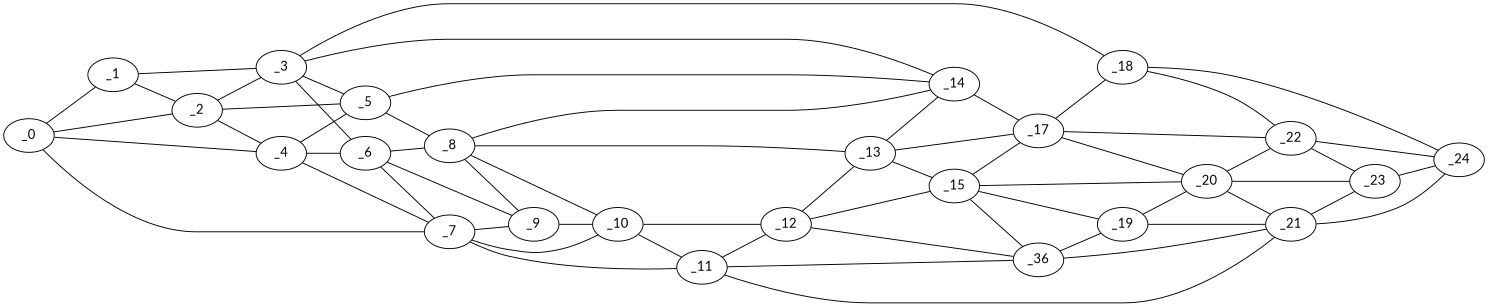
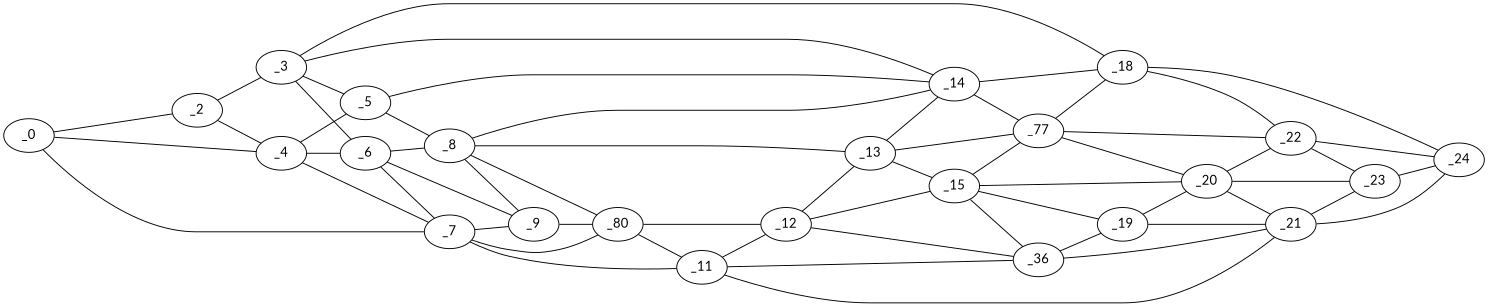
node "_1": removed
edge "_18" -- "_14": added
edge "_5" -- "_2": removed
node "_17": label "_17" -> "_77"
node "_10": label "_10" -> "_80"
